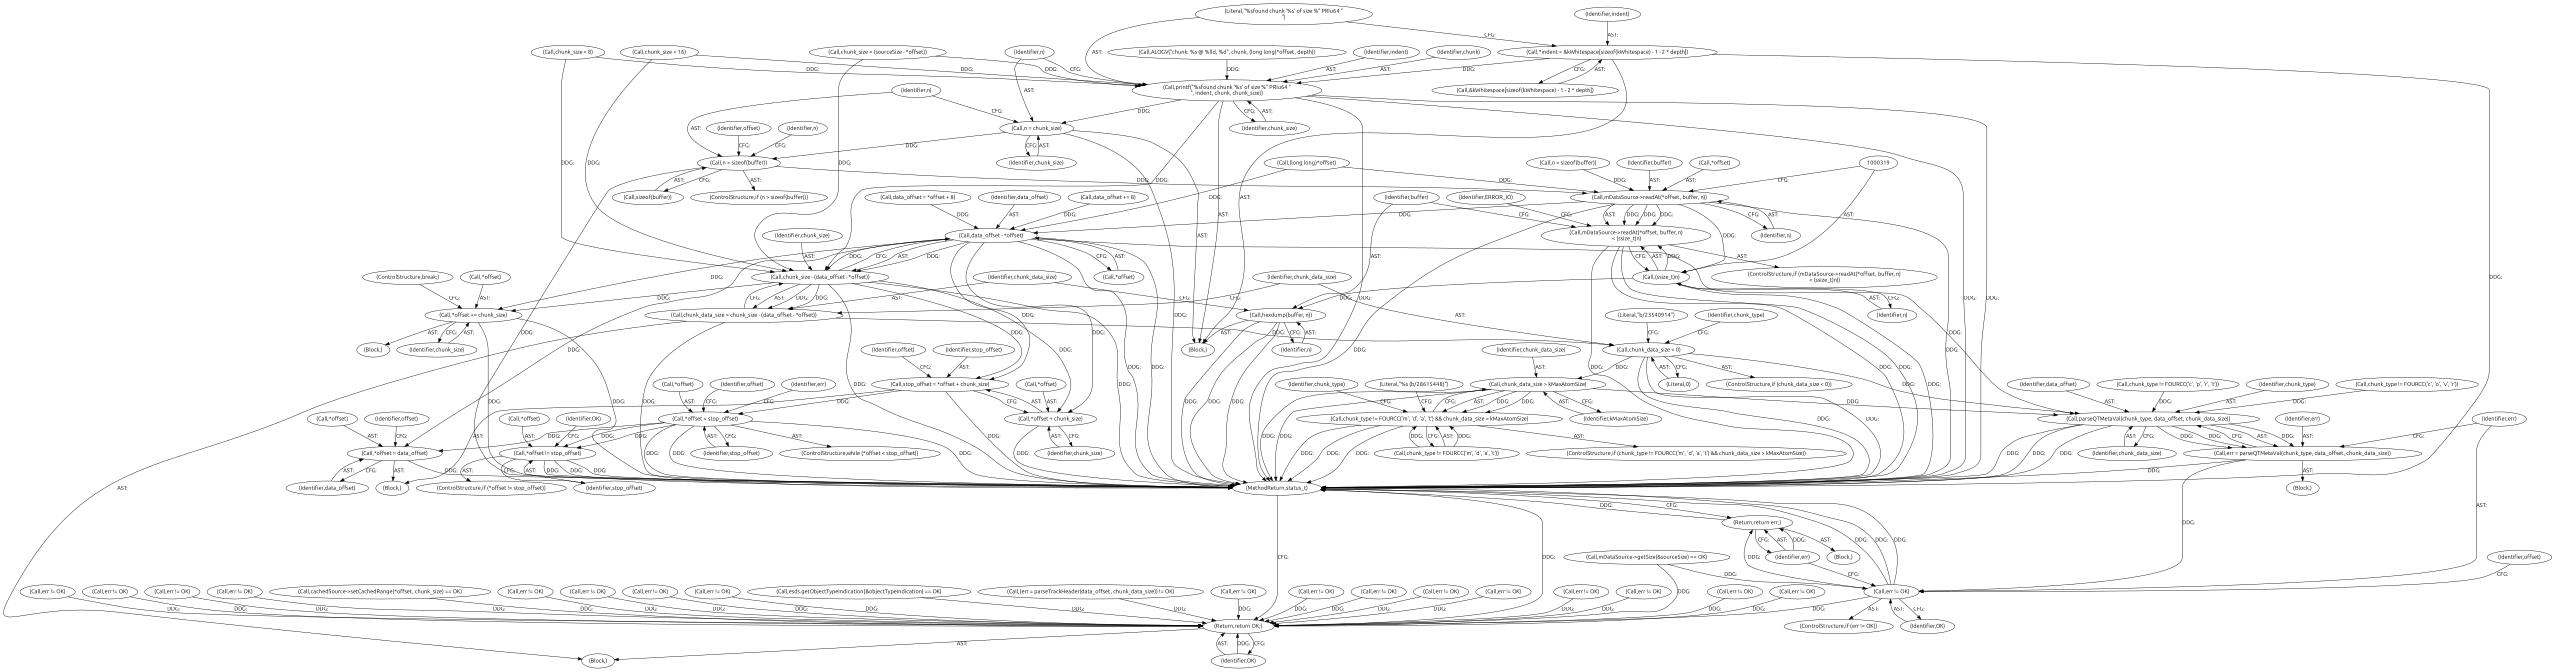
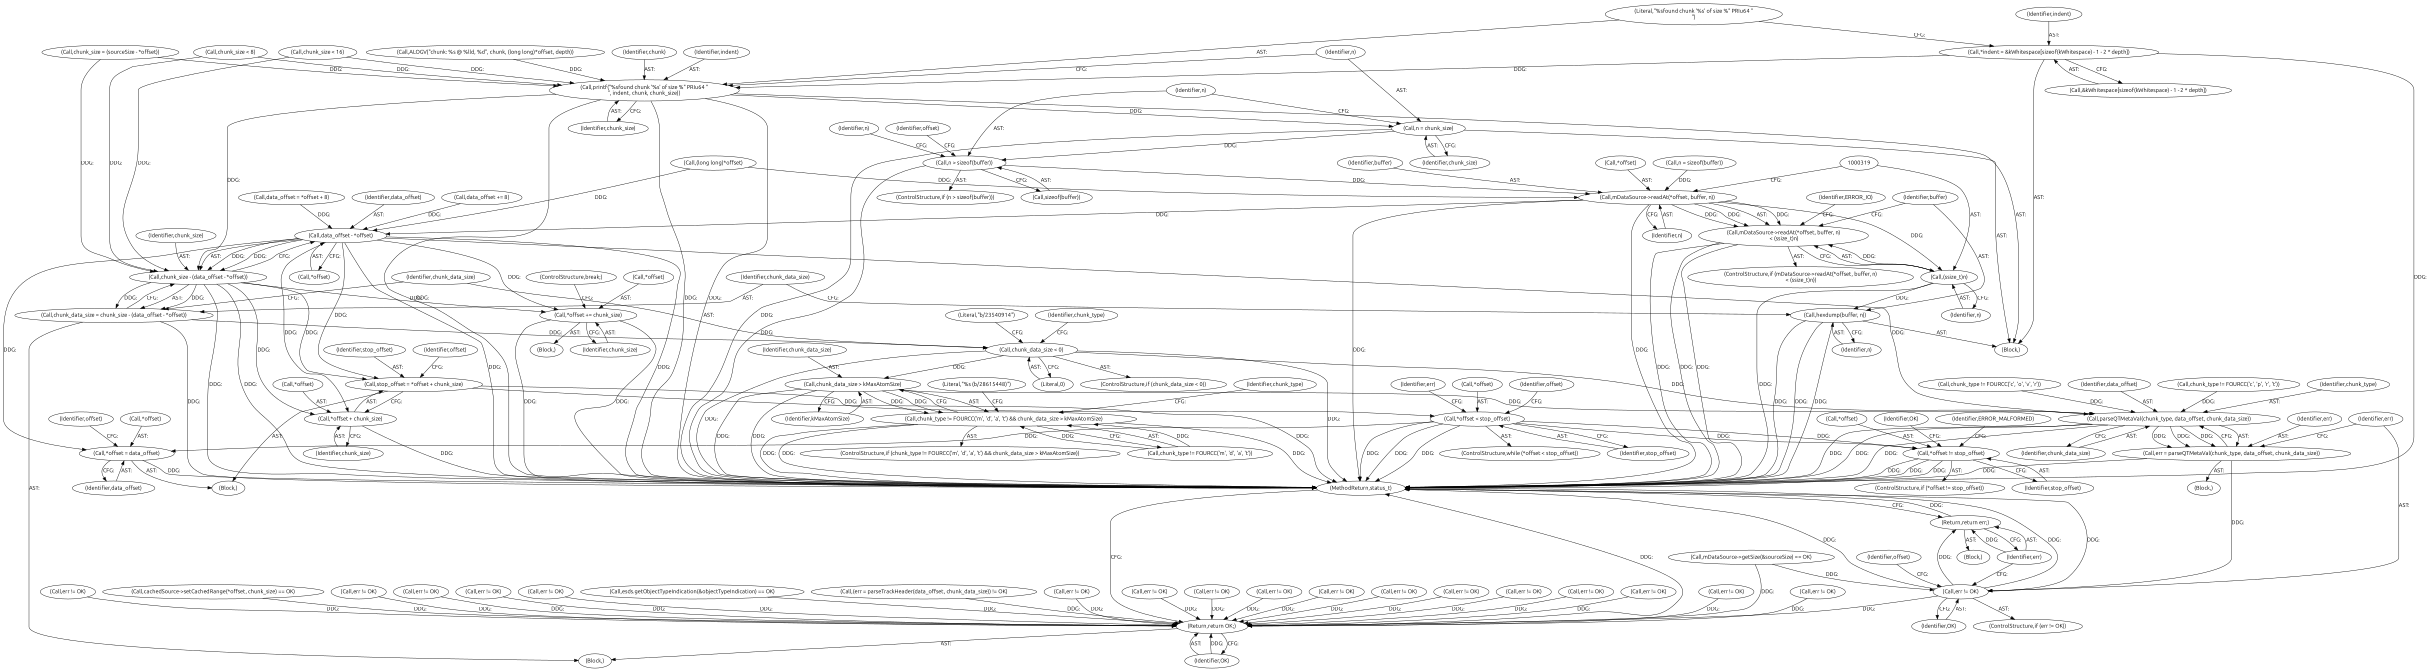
node "(Identifier,ERROR_MALFORMED)": added
